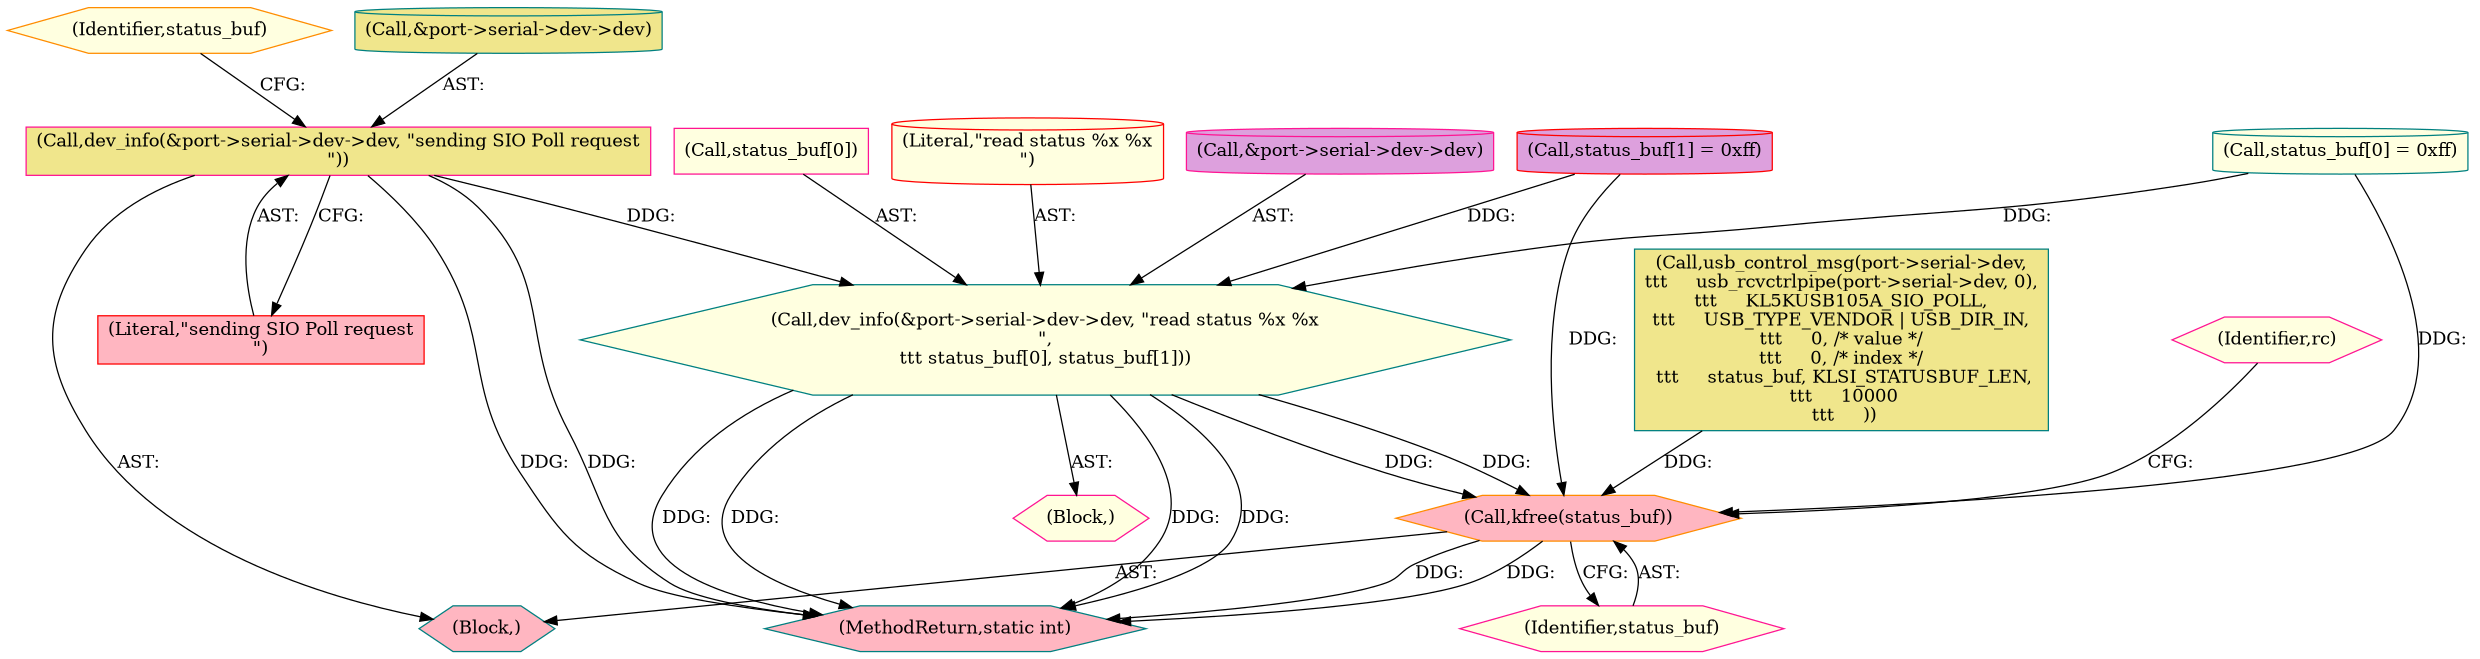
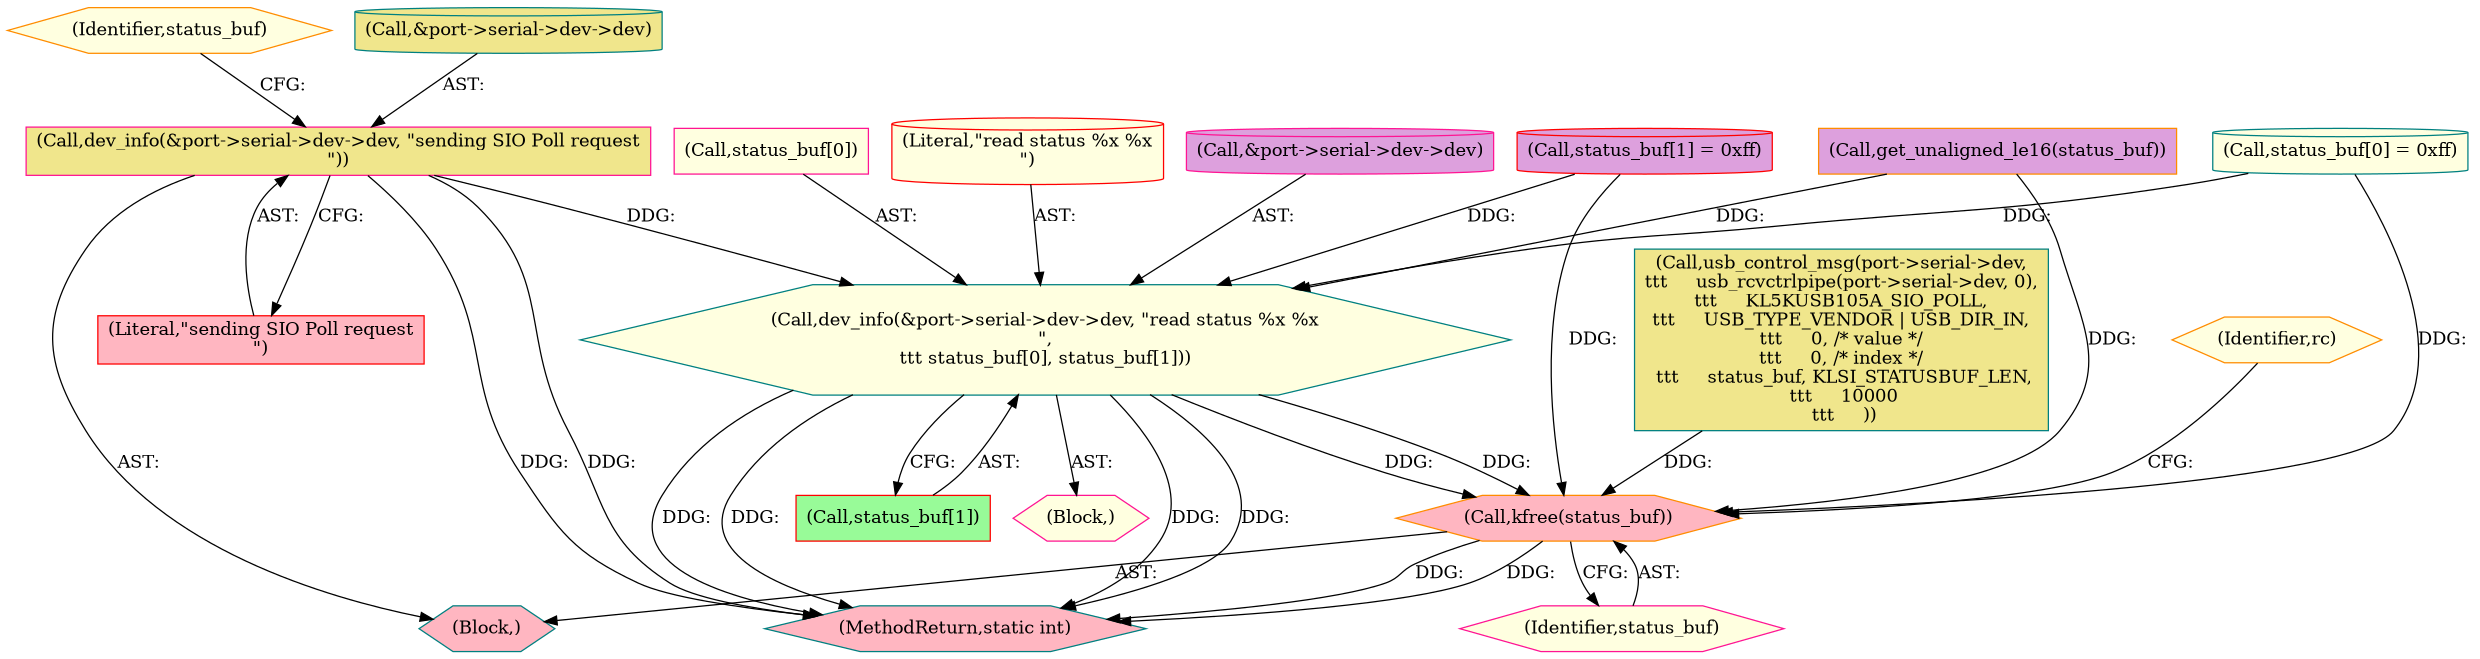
node "(Call,get_unaligned_le16(status_buf))": added
node "(Identifier,rc)": color deeppink -> darkorange
node "(Call,status_buf[1])": added
